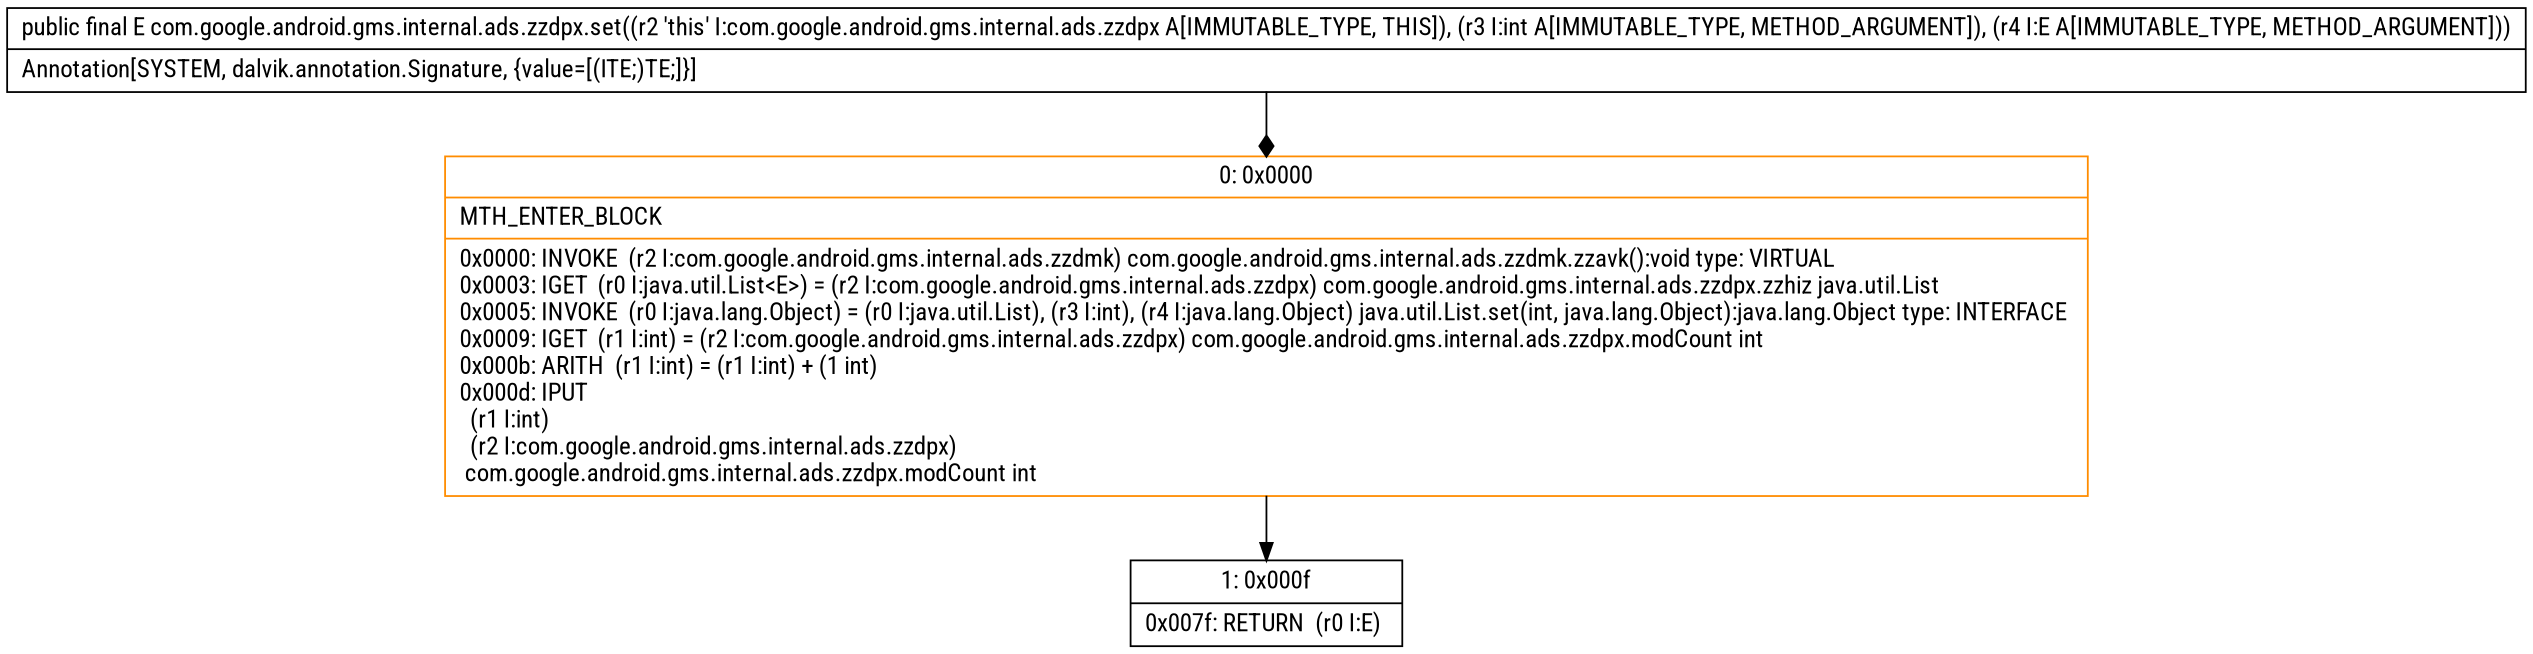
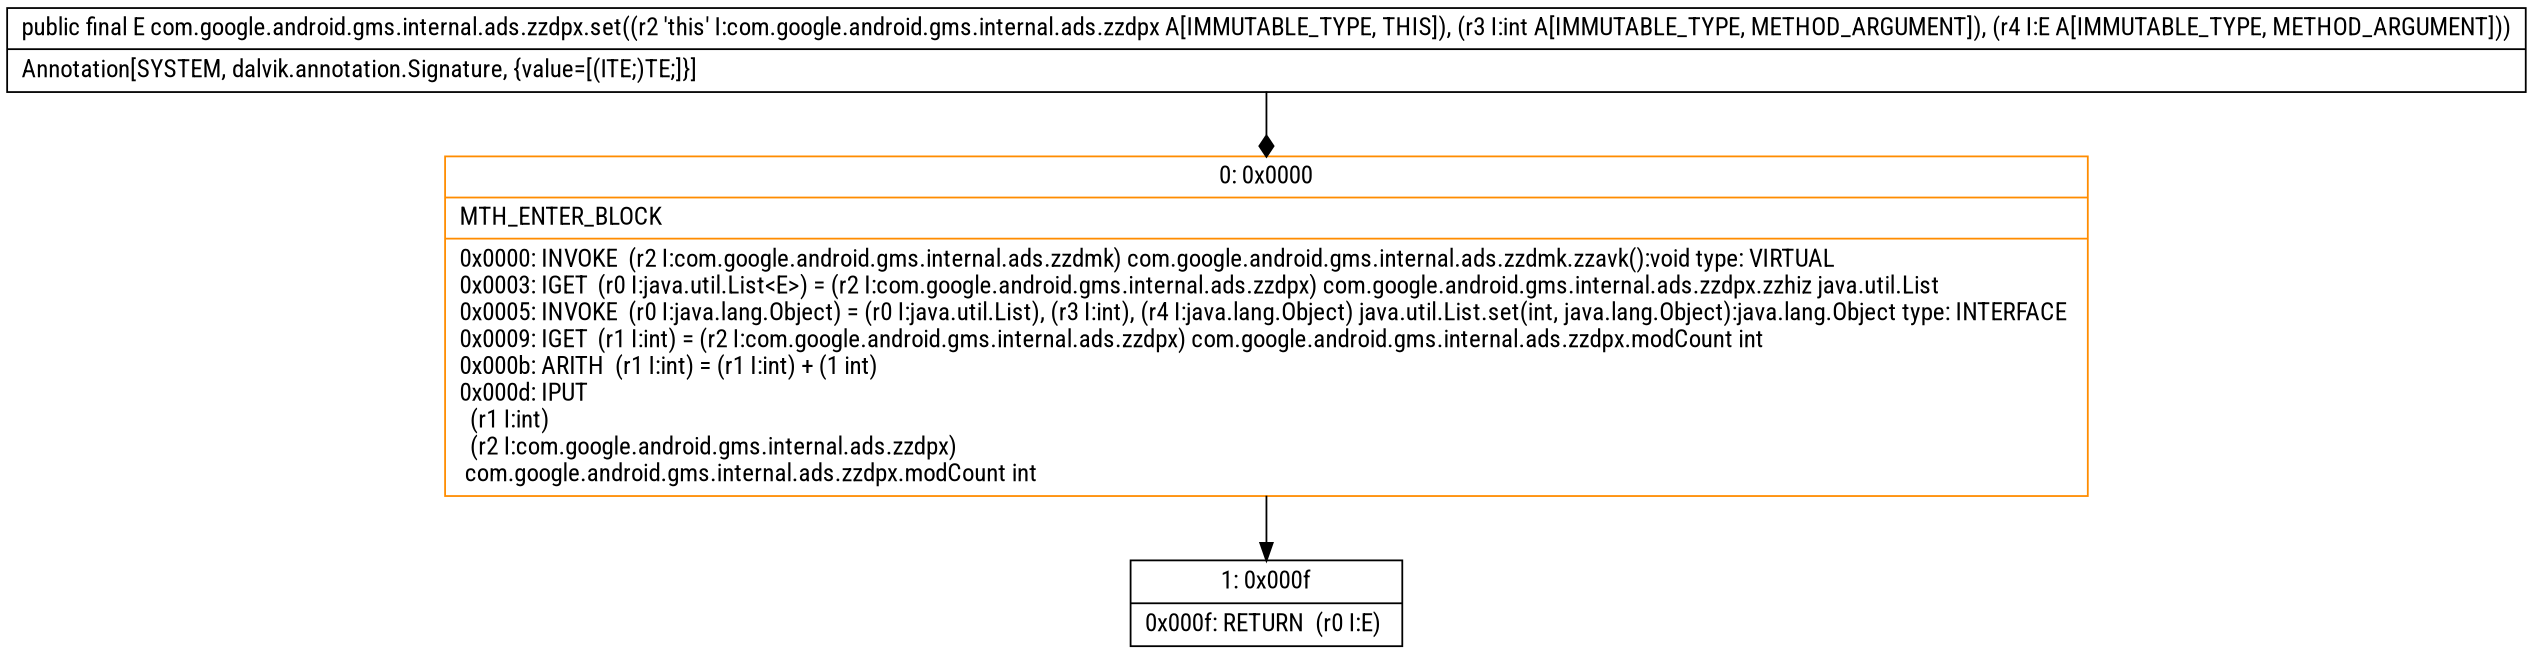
node "1: 0x000f": text "0x007f: RETURN  (r0 I:E)" -> "0x000f: RETURN  (r0 I:E)"
